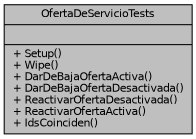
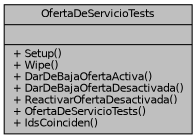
node "OfertaDeServicioTests": text "+ ReactivarOfertaActiva()" -> "+ OfertaDeServicioTests()"
